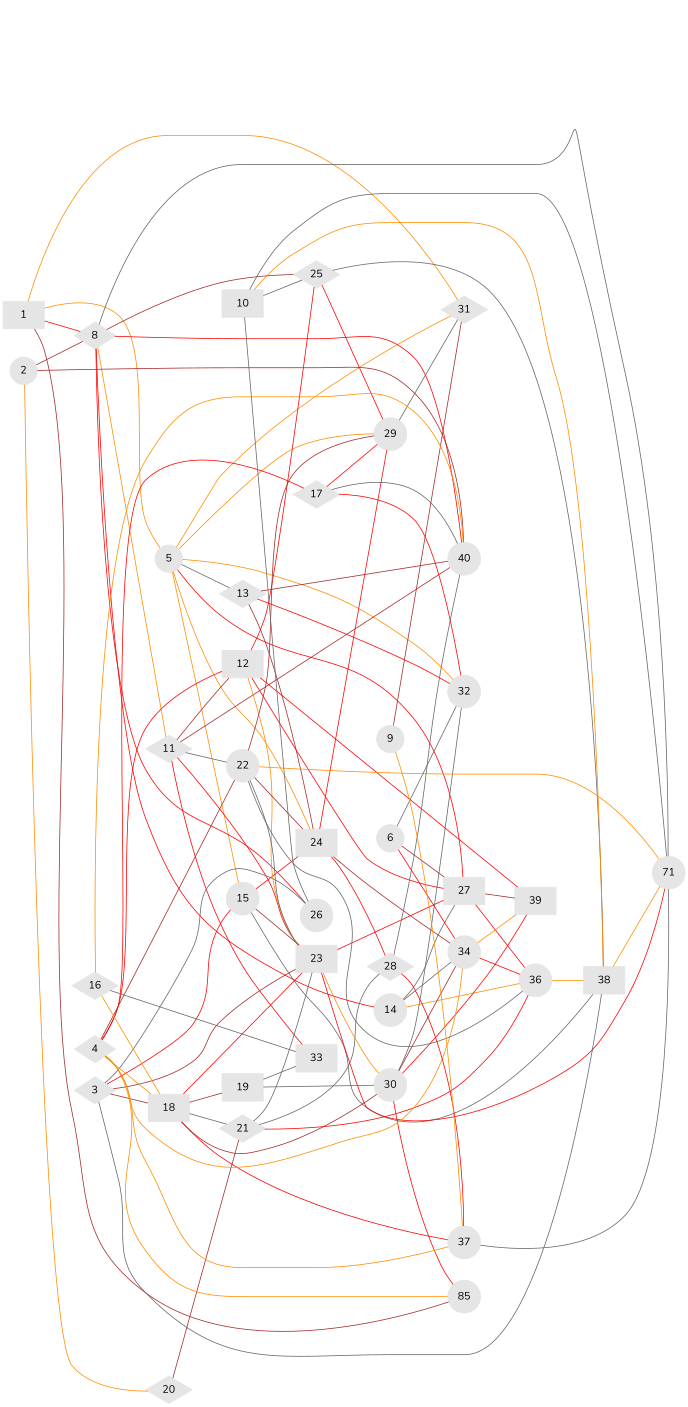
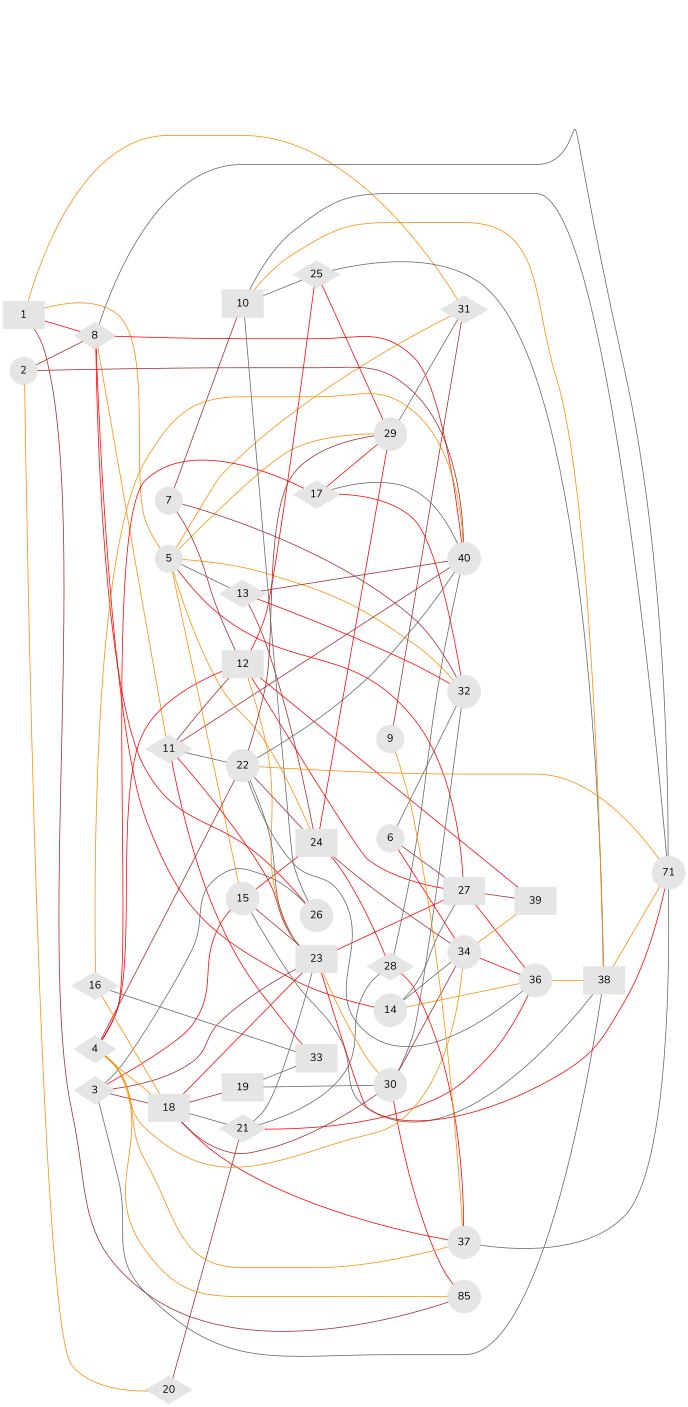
edge "25" -- "8": removed
node "7": added
edge "40" -- "22": added
edge "39" -- "30": removed
